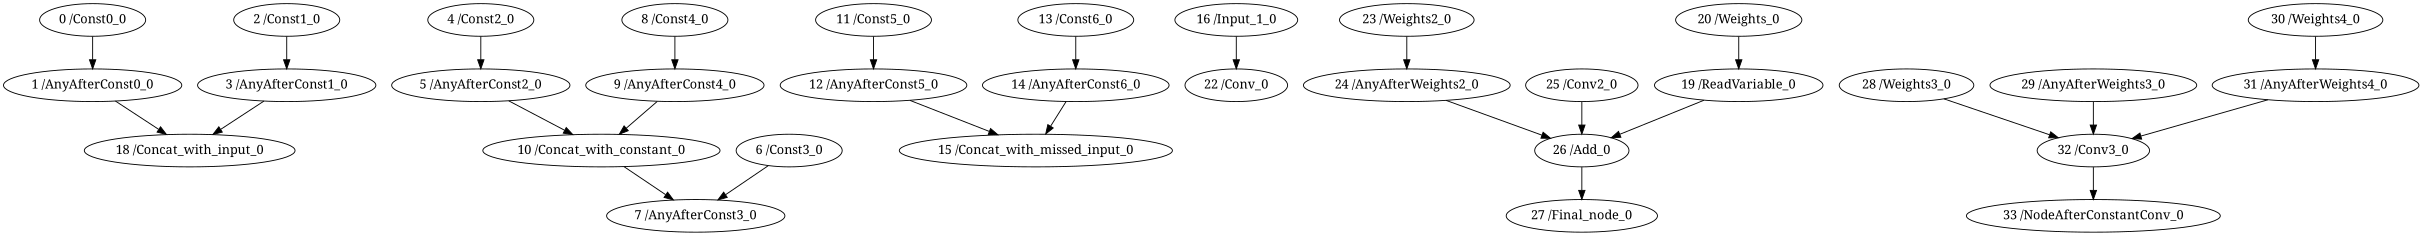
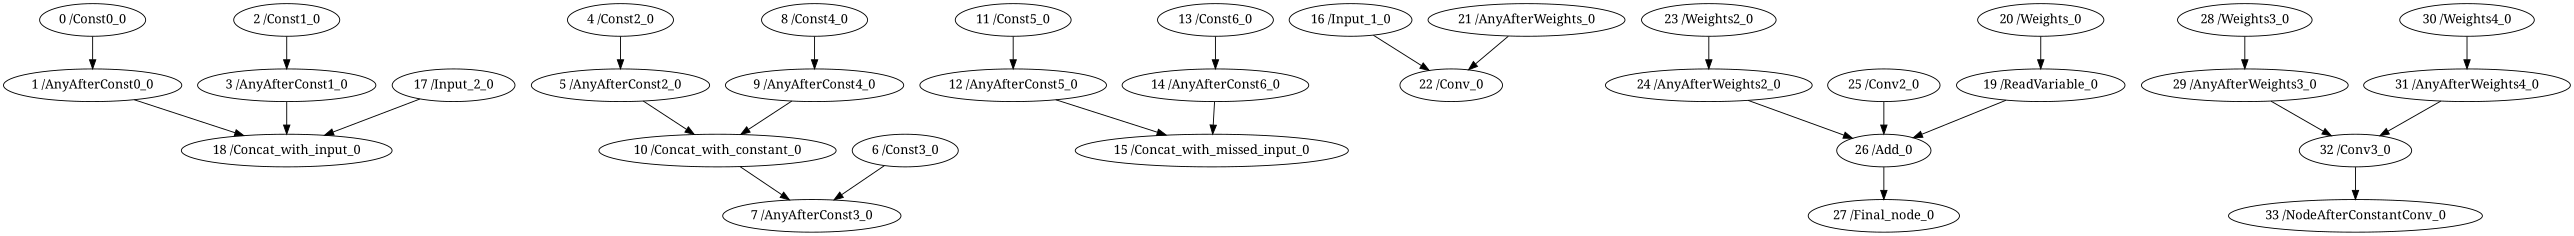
node "21 /AnyAfterWeights_0": added
node "17 /Input_2_0": added
edge "28 /Weights3_0" -> "32 /Conv3_0": now "28 /Weights3_0" -> "29 /AnyAfterWeights3_0"
